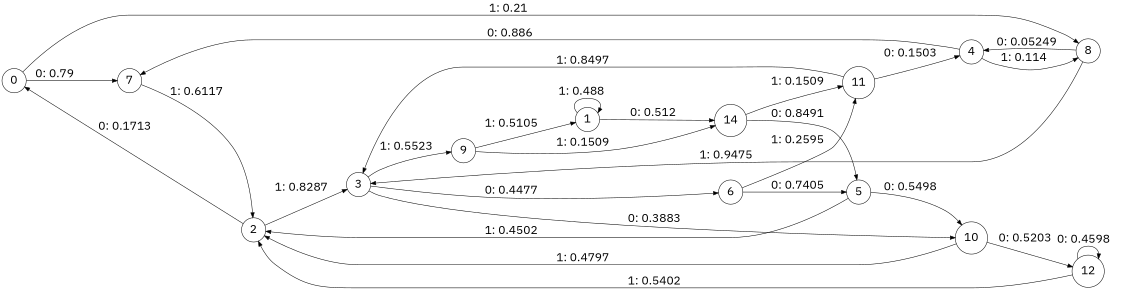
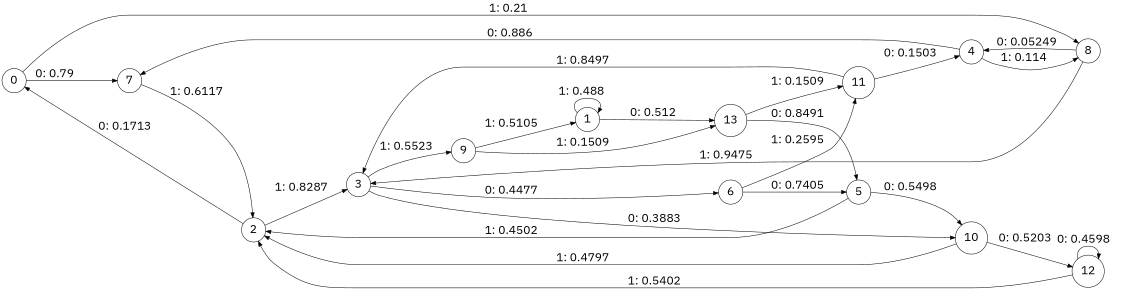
node "14": label "14" -> "13"
